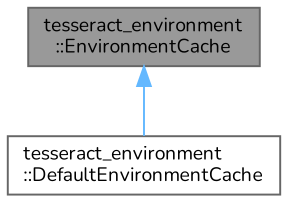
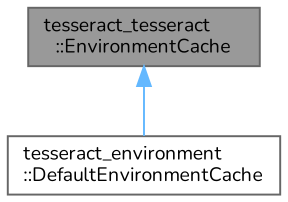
node "tesseract_environment ::EnvironmentCache": label "tesseract_environment ::EnvironmentCache" -> "tesseract_tesseract ::EnvironmentCache"
